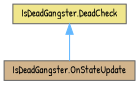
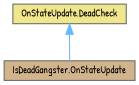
node "IsDeadGangster.DeadCheck": label "IsDeadGangster.DeadCheck" -> "OnStateUpdate.DeadCheck"
